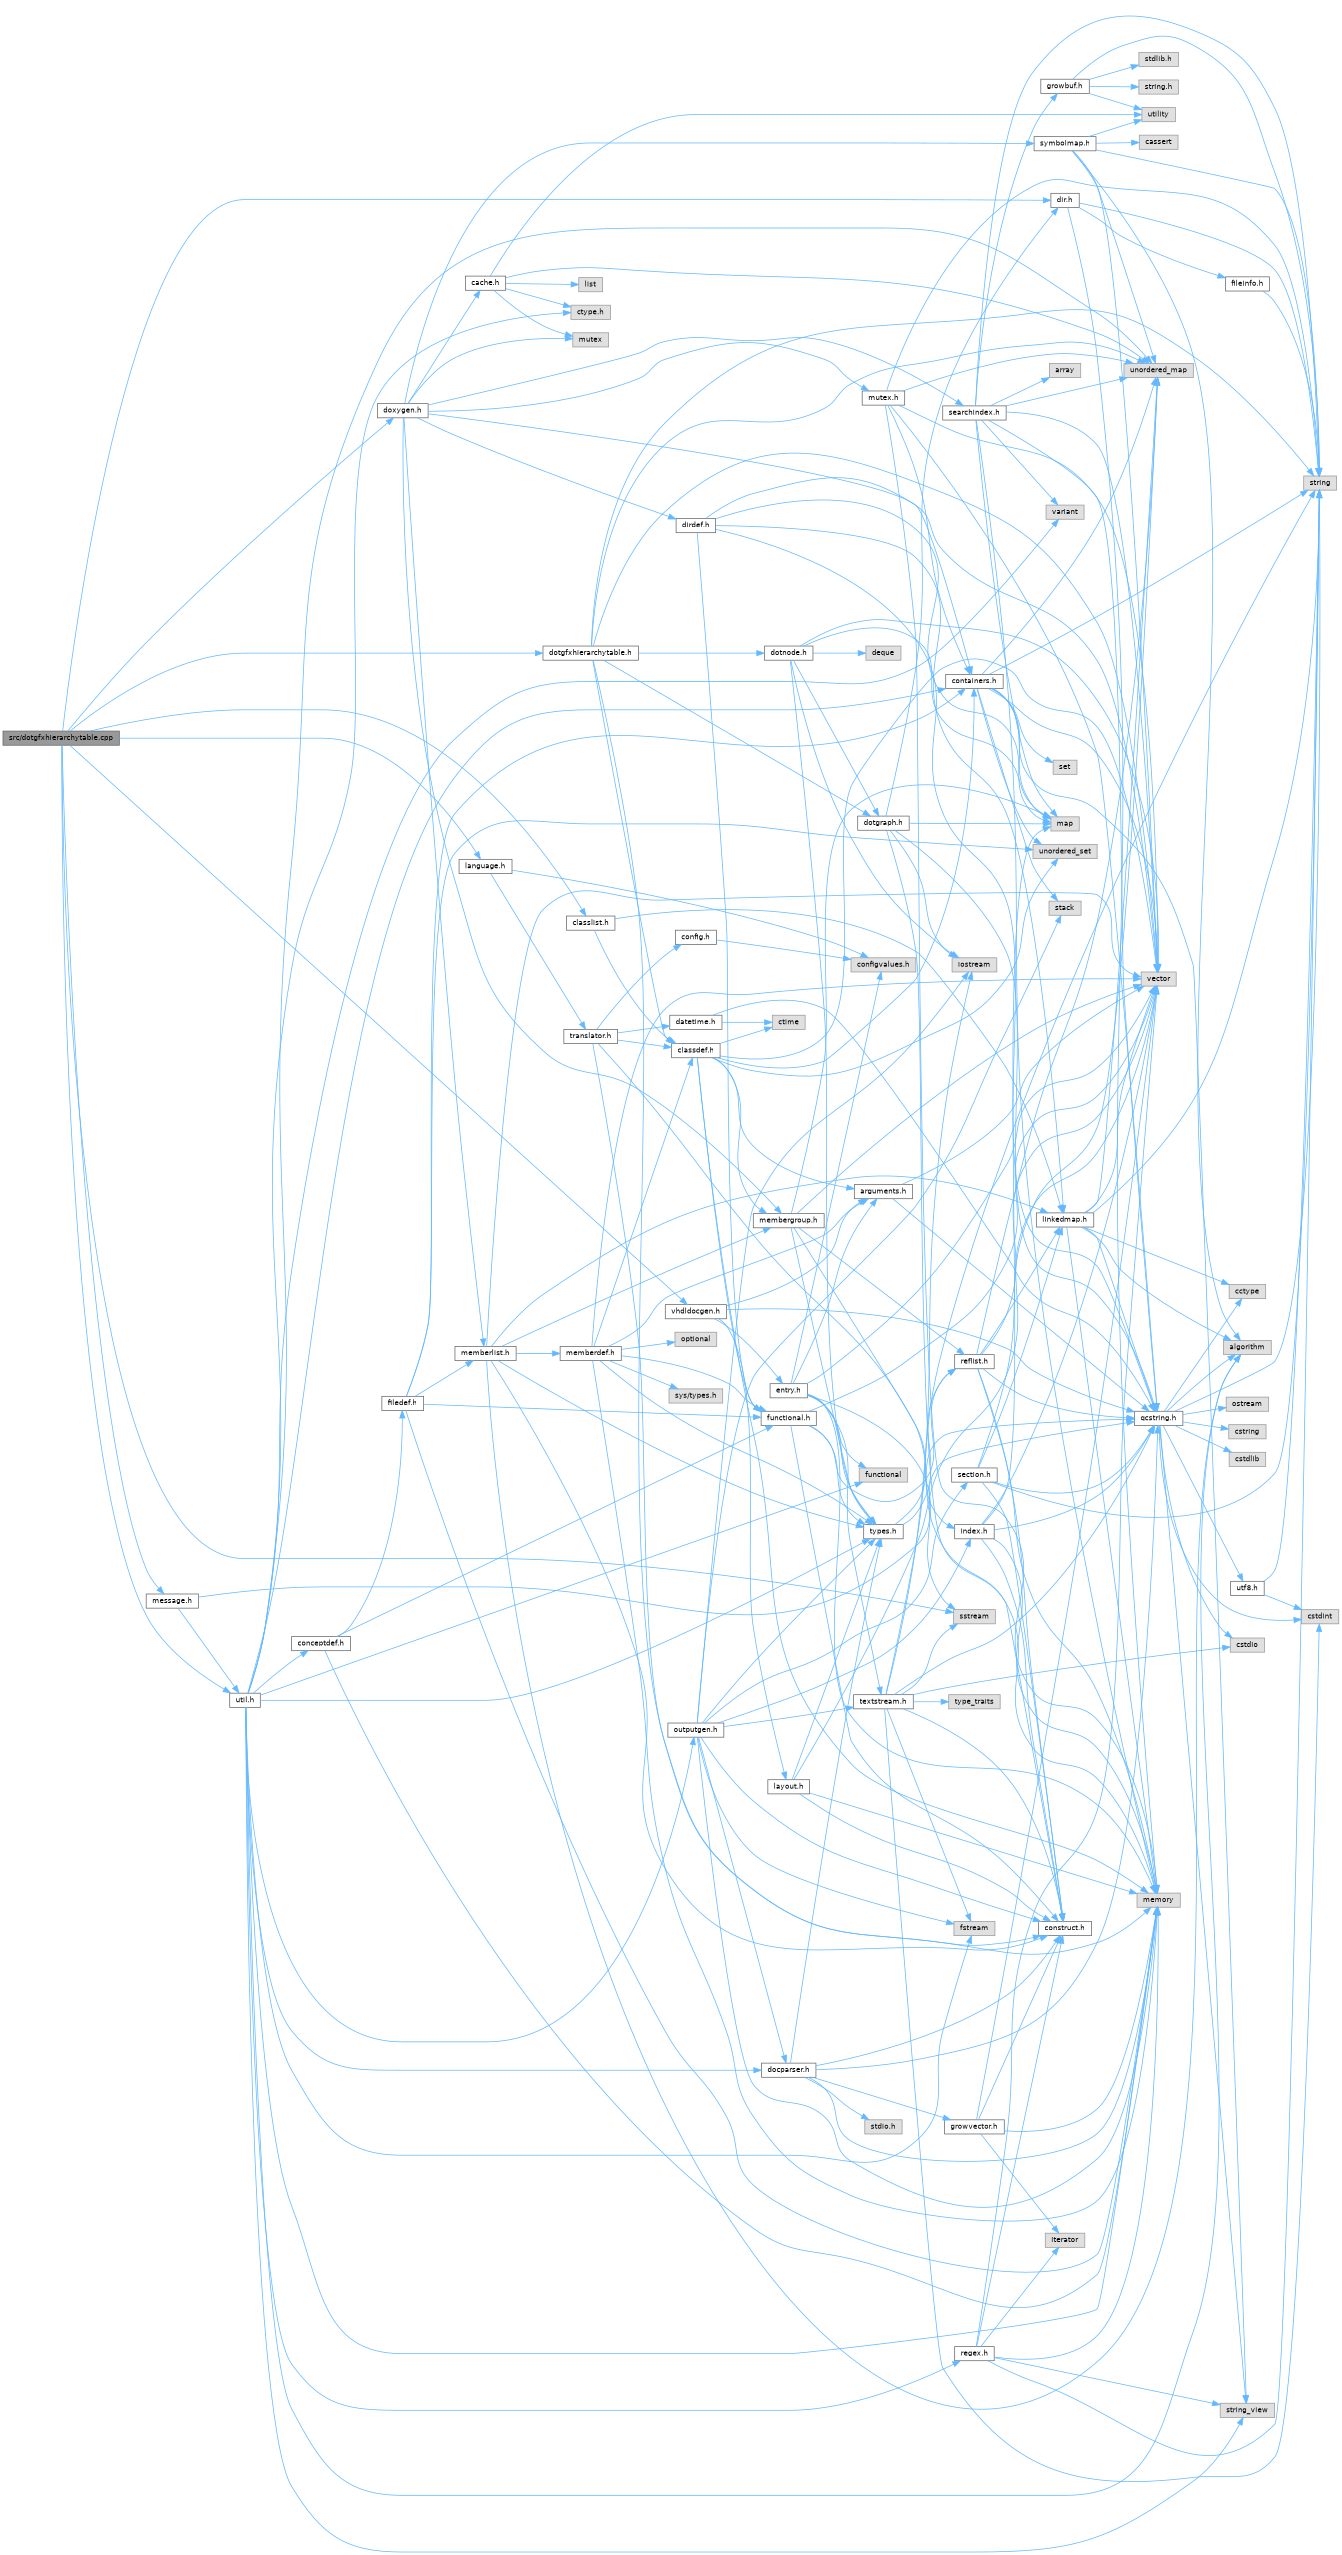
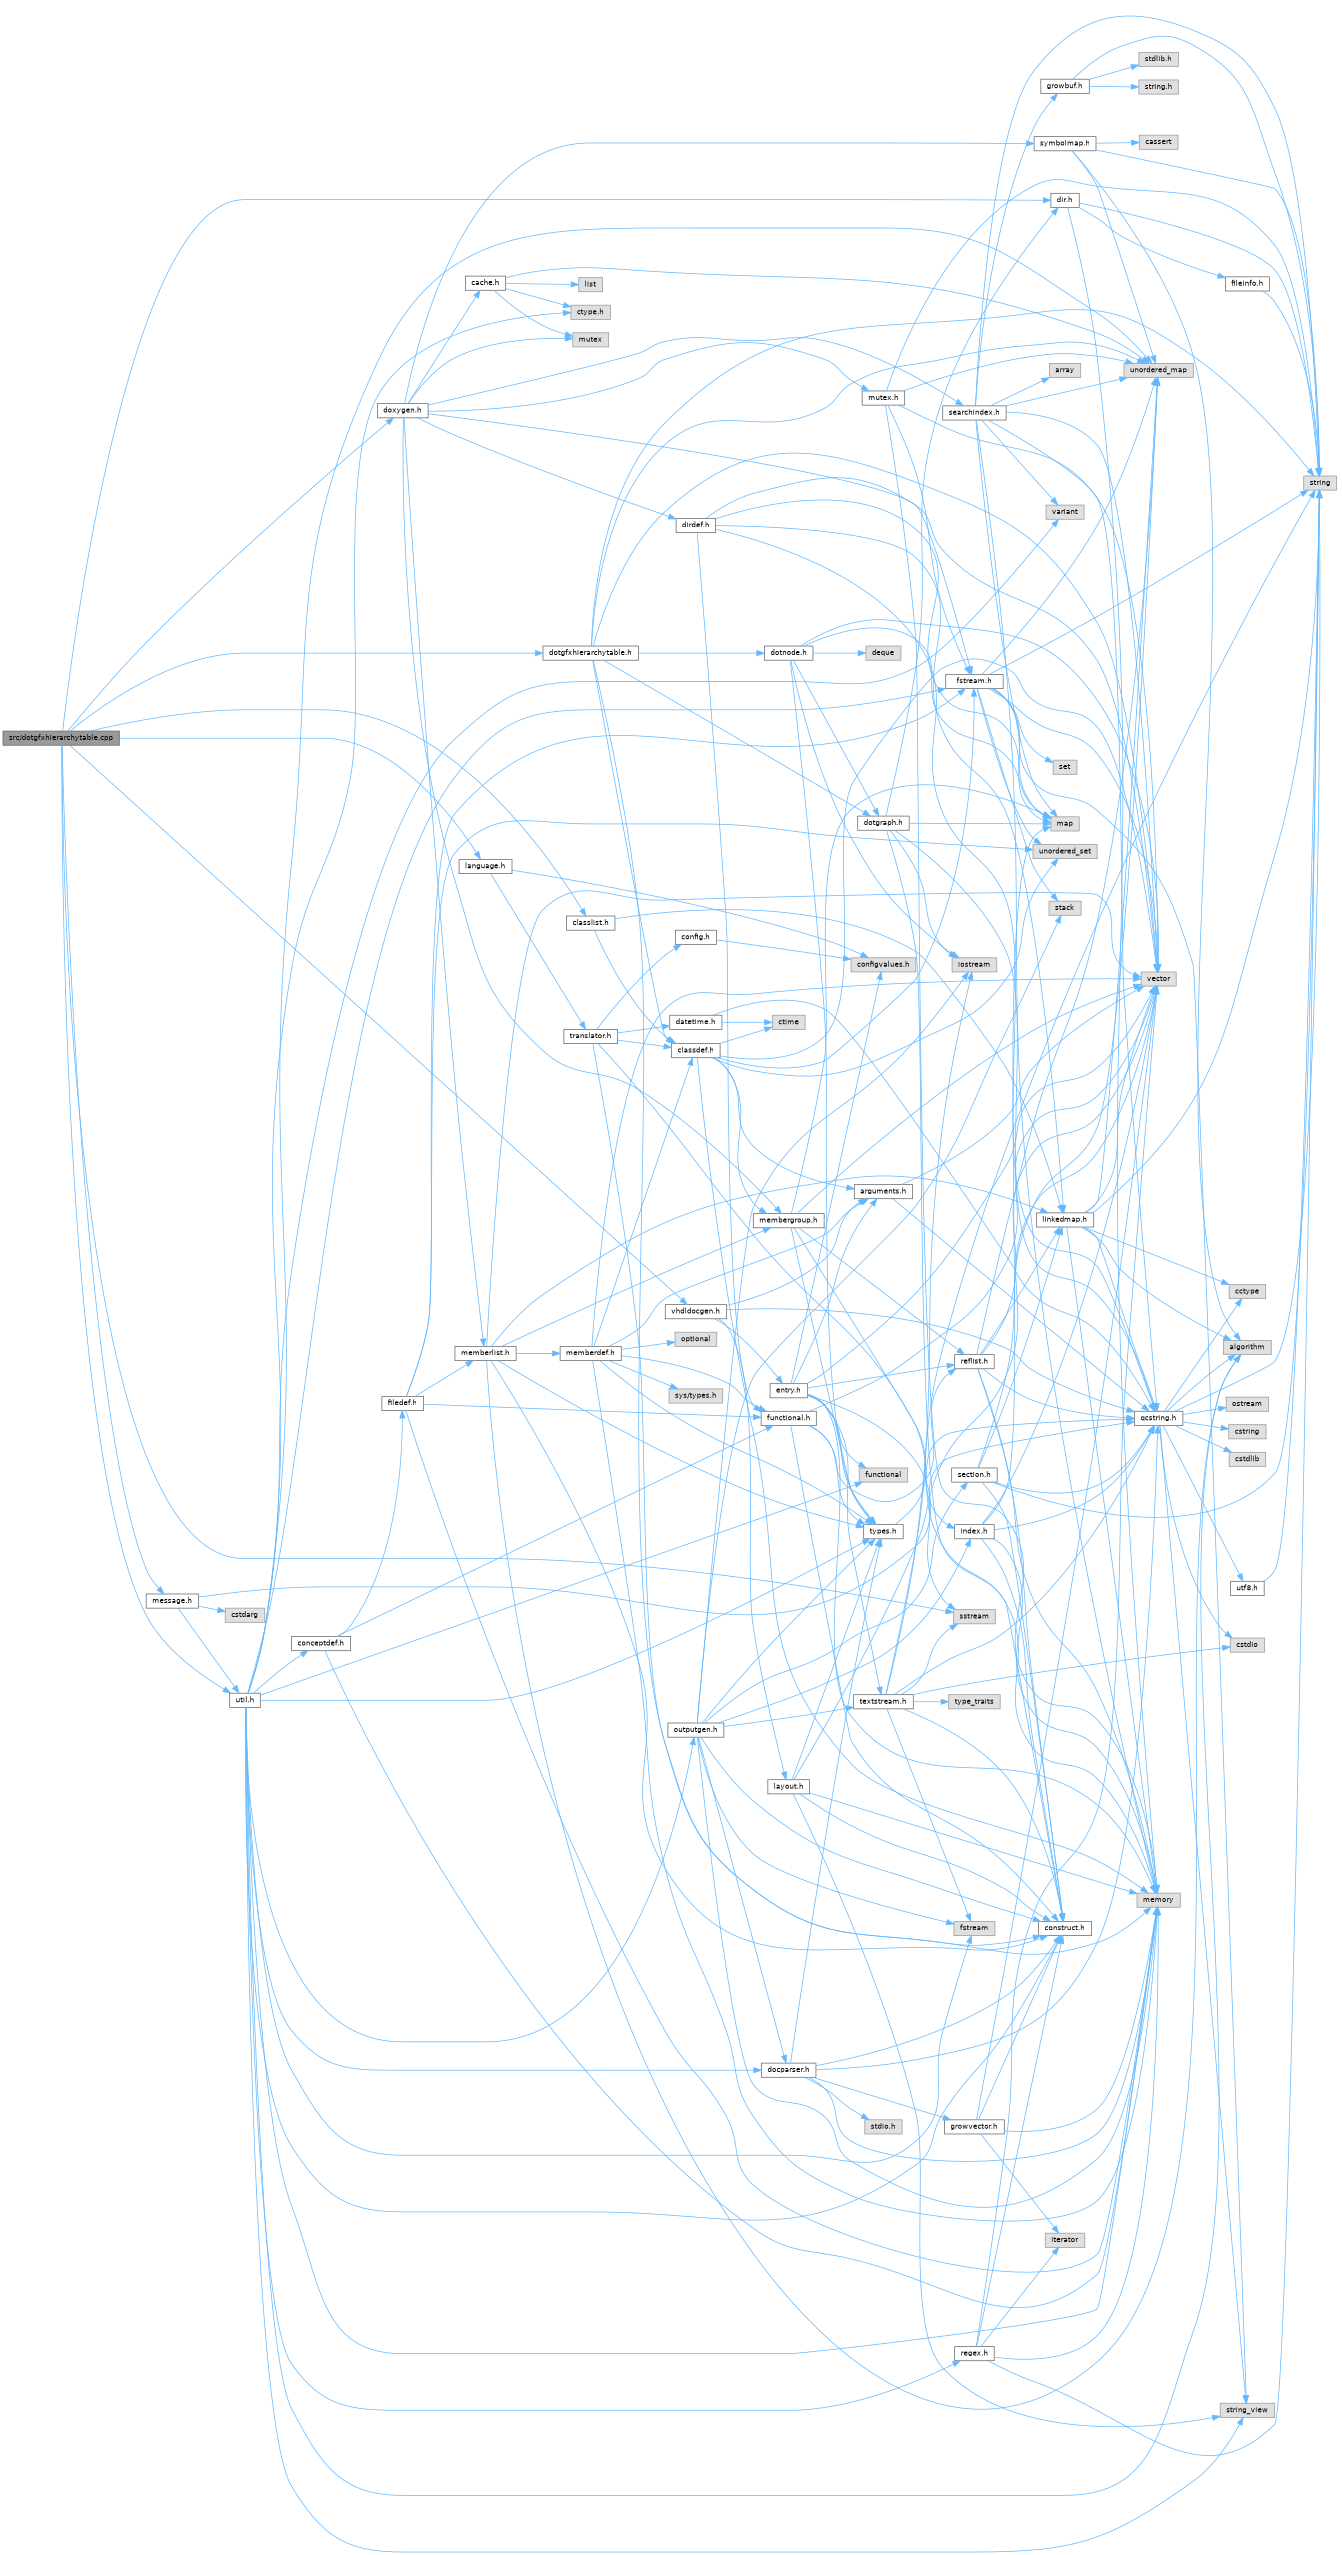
node "utility": removed
edge "symbolmap.h" -> "vector": removed
node "containers.h": label "containers.h" -> "fstream.h"
edge "mutex.h" -> "qcstring.h": removed
edge "classdef.h" -> "functional.h": removed
edge "types.h" -> "reflist.h": now "entry.h" -> "reflist.h"
node "cstdarg": added
node "cstdint": removed
edge "util.h" -> "construct.h": added
edge "regex.h" -> "string_view": now "layout.h" -> "string_view"
